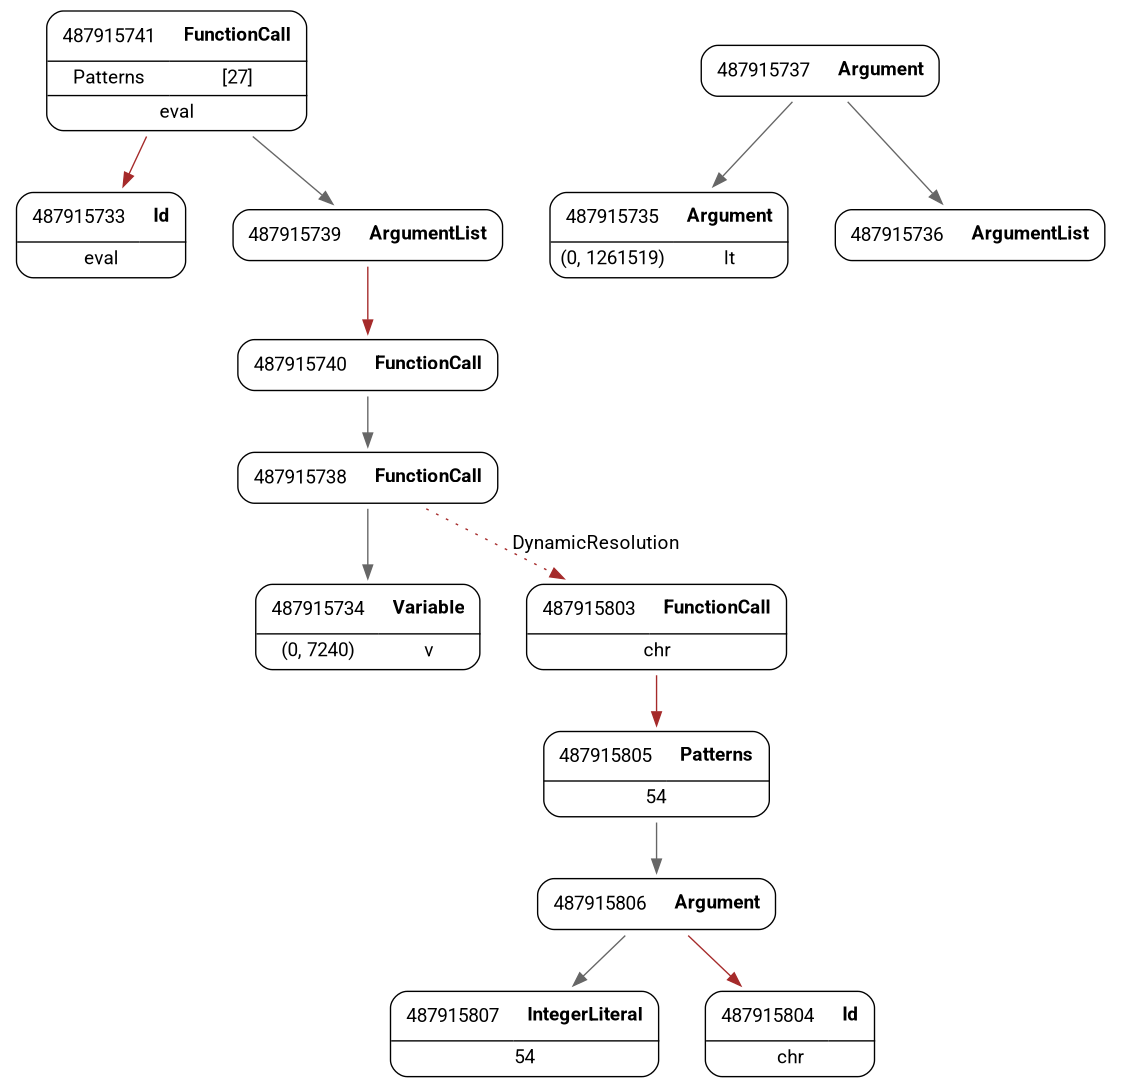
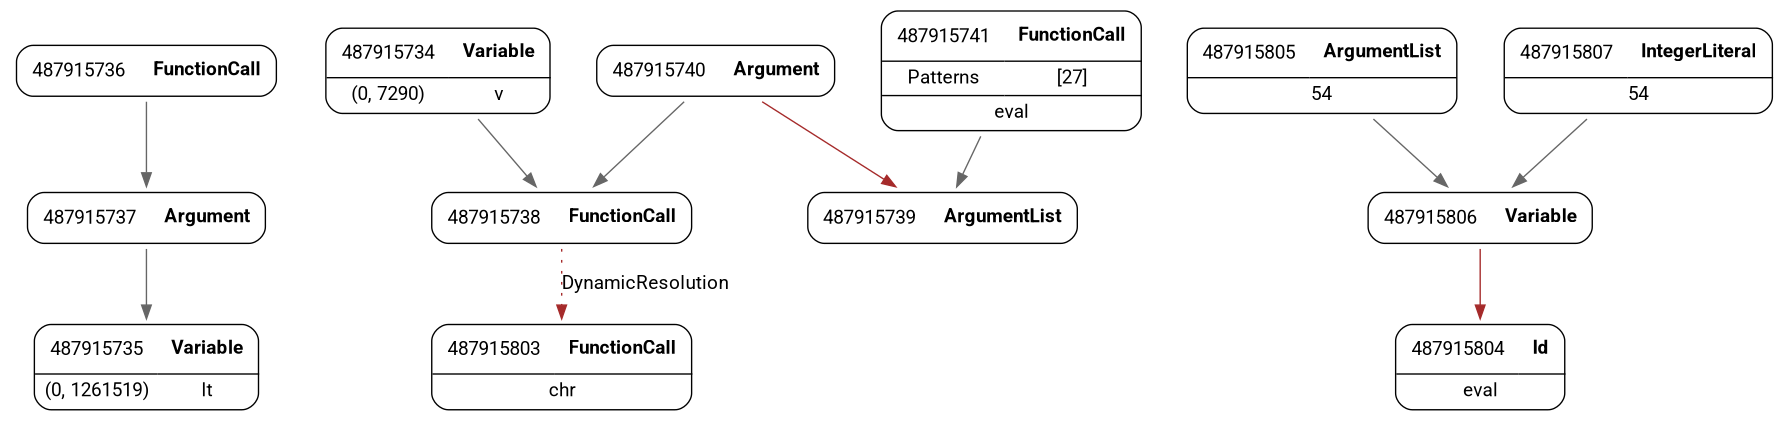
edge "487915737" -> "487915736": reversed
node "487915735": text "Argument" -> "Variable"
node "487915736": text "ArgumentList" -> "FunctionCall"
node "487915733": removed
edge "487915739" -> "487915740": reversed
node "487915740": text "FunctionCall" -> "Argument"
edge "487915738" -> "487915734": reversed
node "487915734": text "(0, 7240)" -> "(0, 7290)"
edge "487915803" -> "487915805": removed
node "487915805": text "Patterns" -> "ArgumentList"
node "487915806": text "Argument" -> "Variable"
edge "487915806" -> "487915807": reversed
node "487915804": text "chr" -> "eval"
